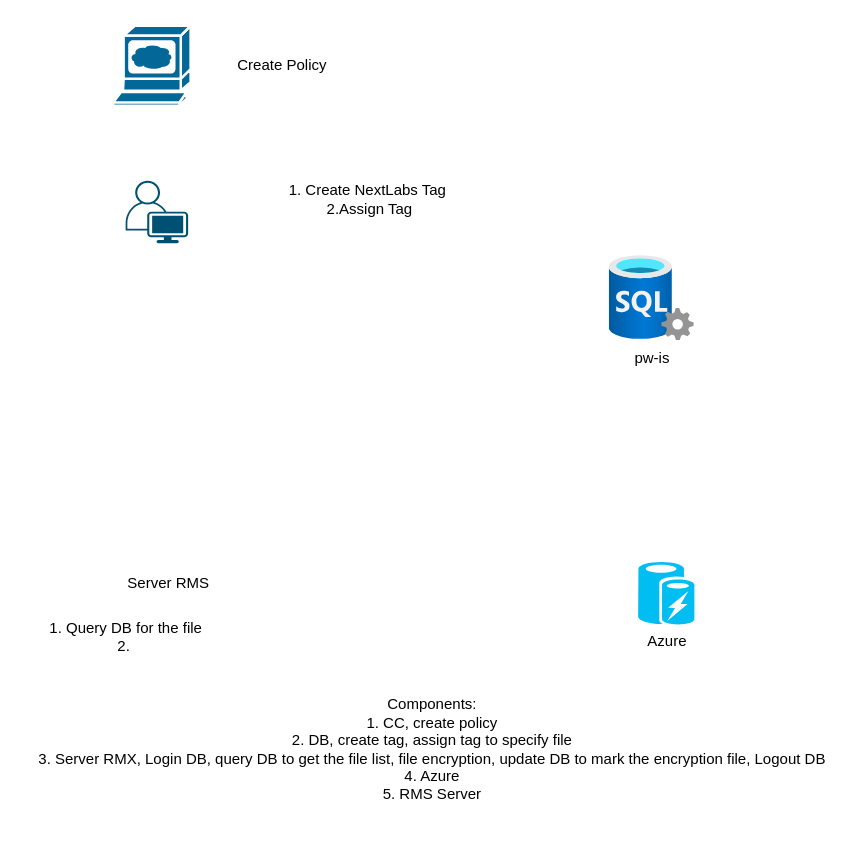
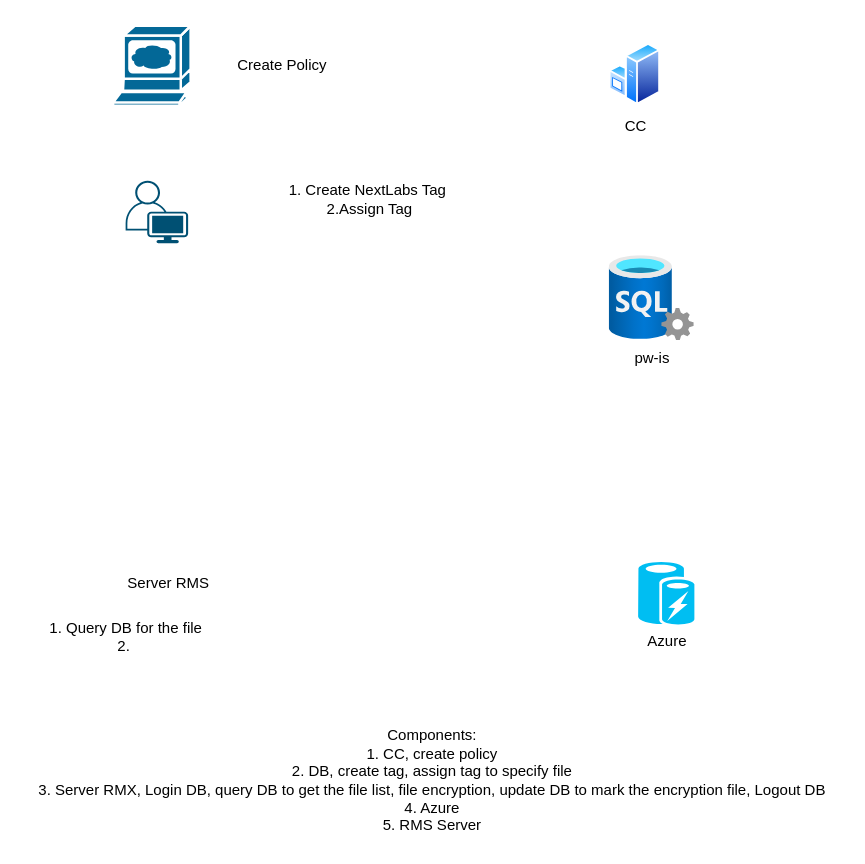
node "CC": added
node "Components: 1. CC, create policy 2. DB, create tag, assign tag to specify file 3. Server RMX, Login DB, query DB to get the file list, file encryption, update DB to mark the encryption file, Logout DB 4. Azure 5. RMS Server": moved (432, 749) -> (432, 781)
